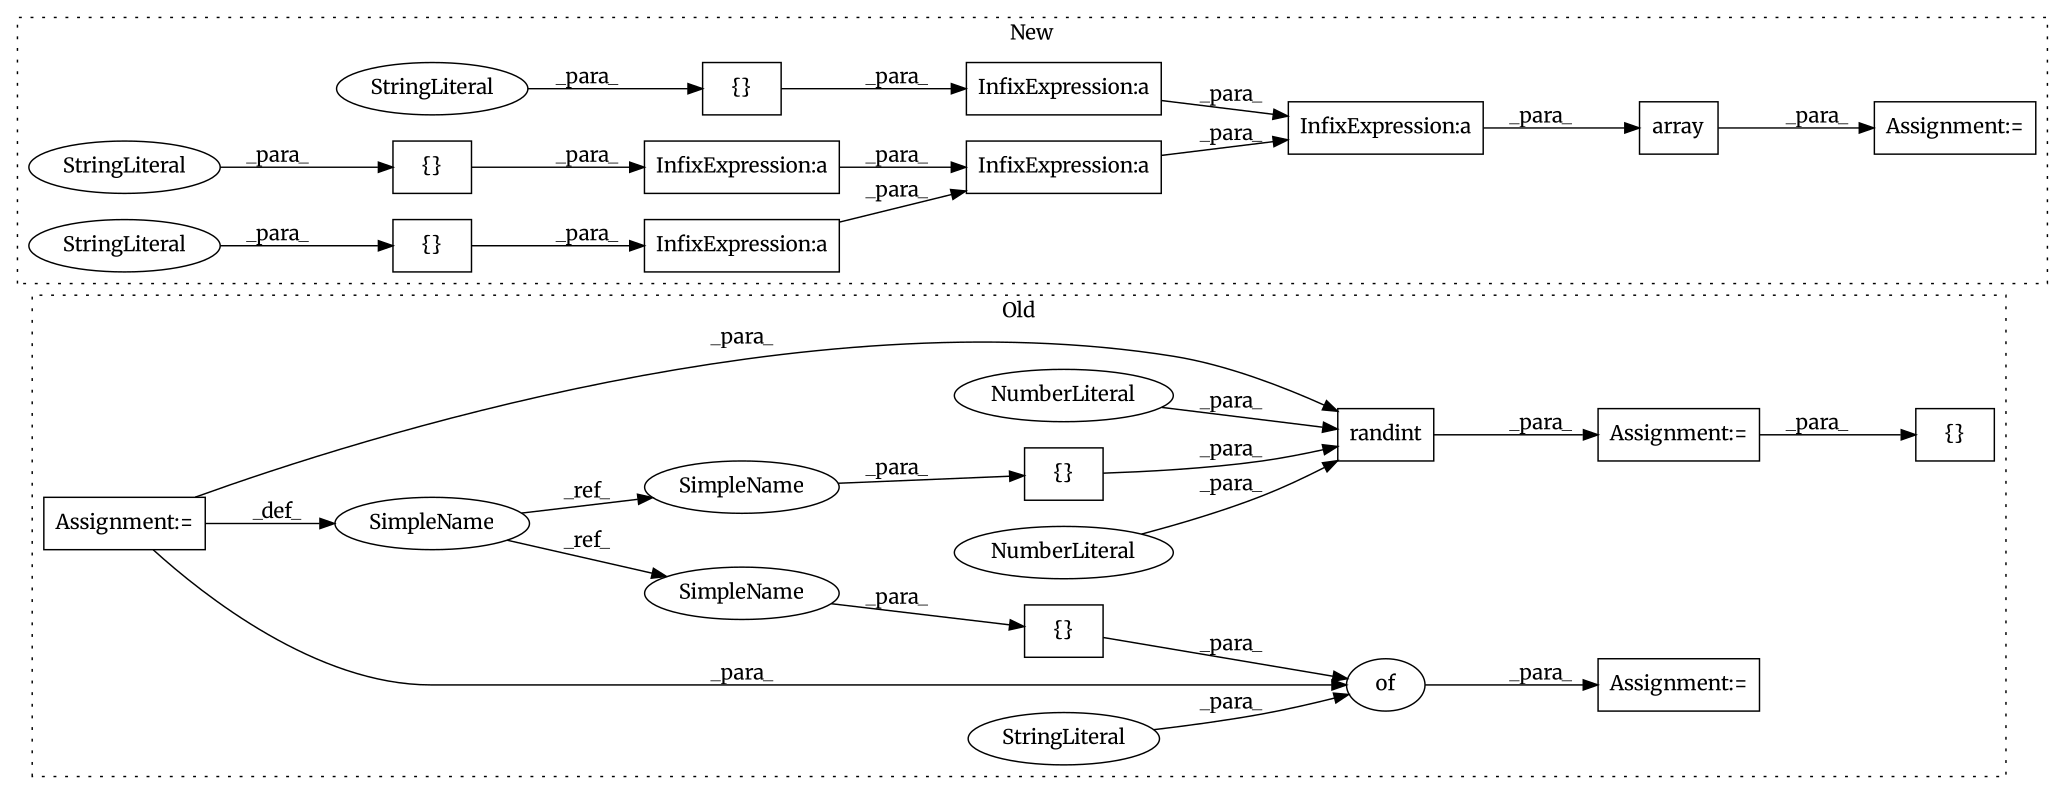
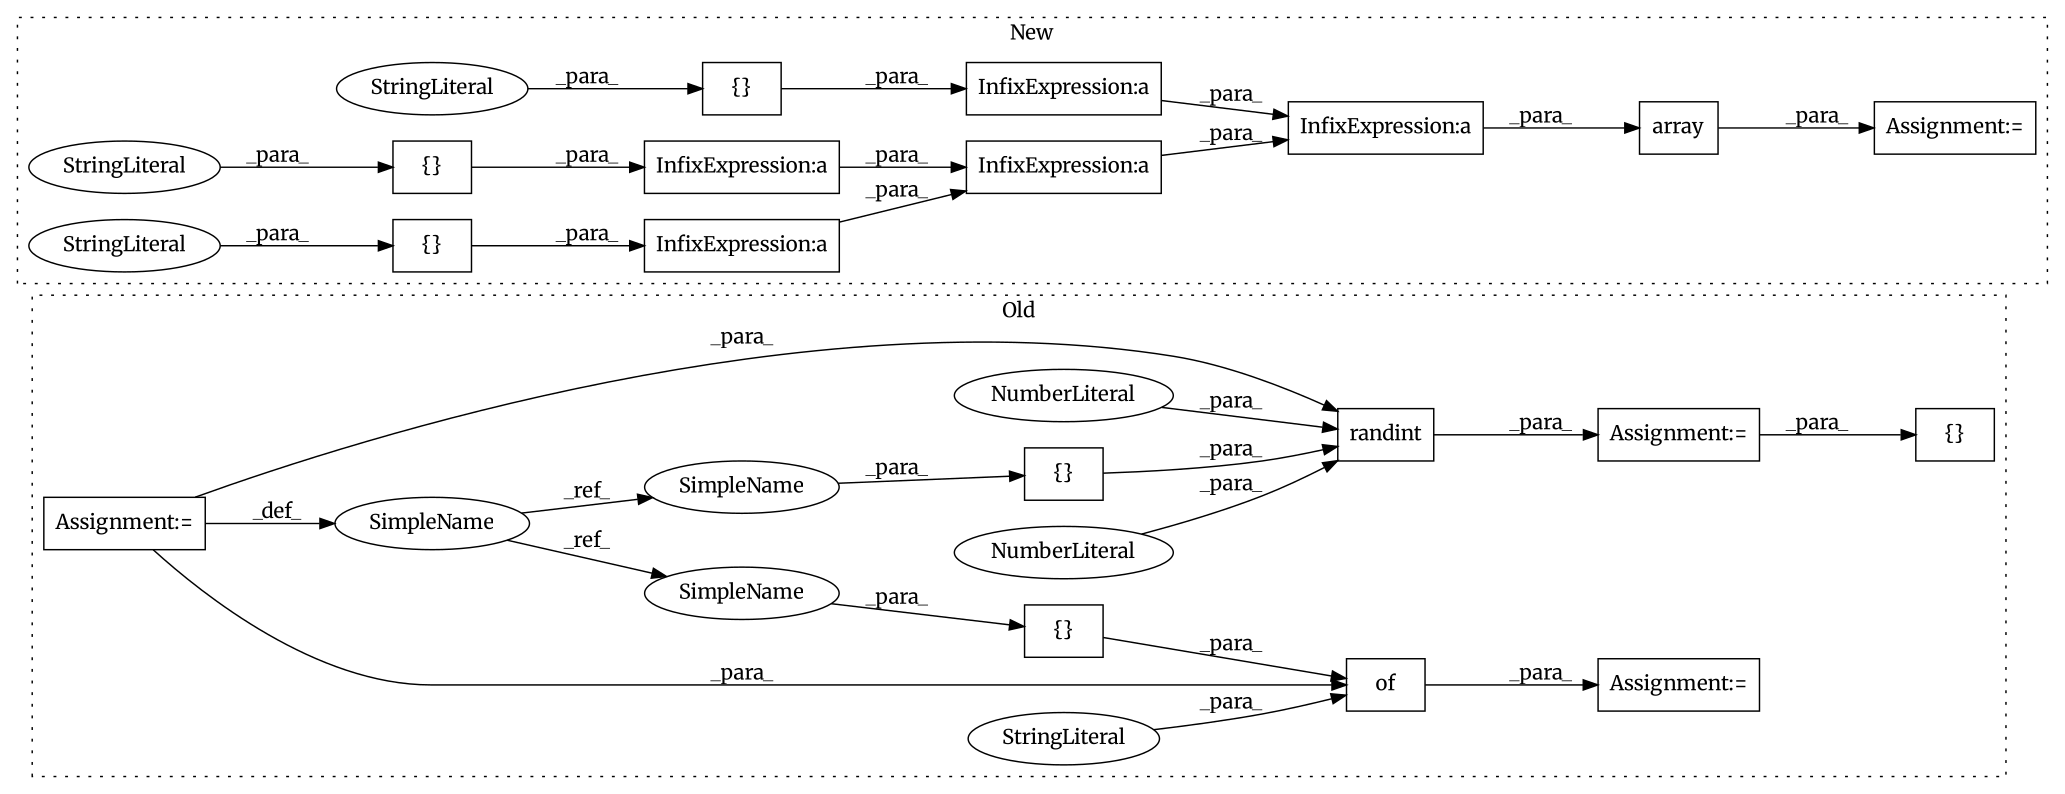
node "of": shape ellipse -> box
